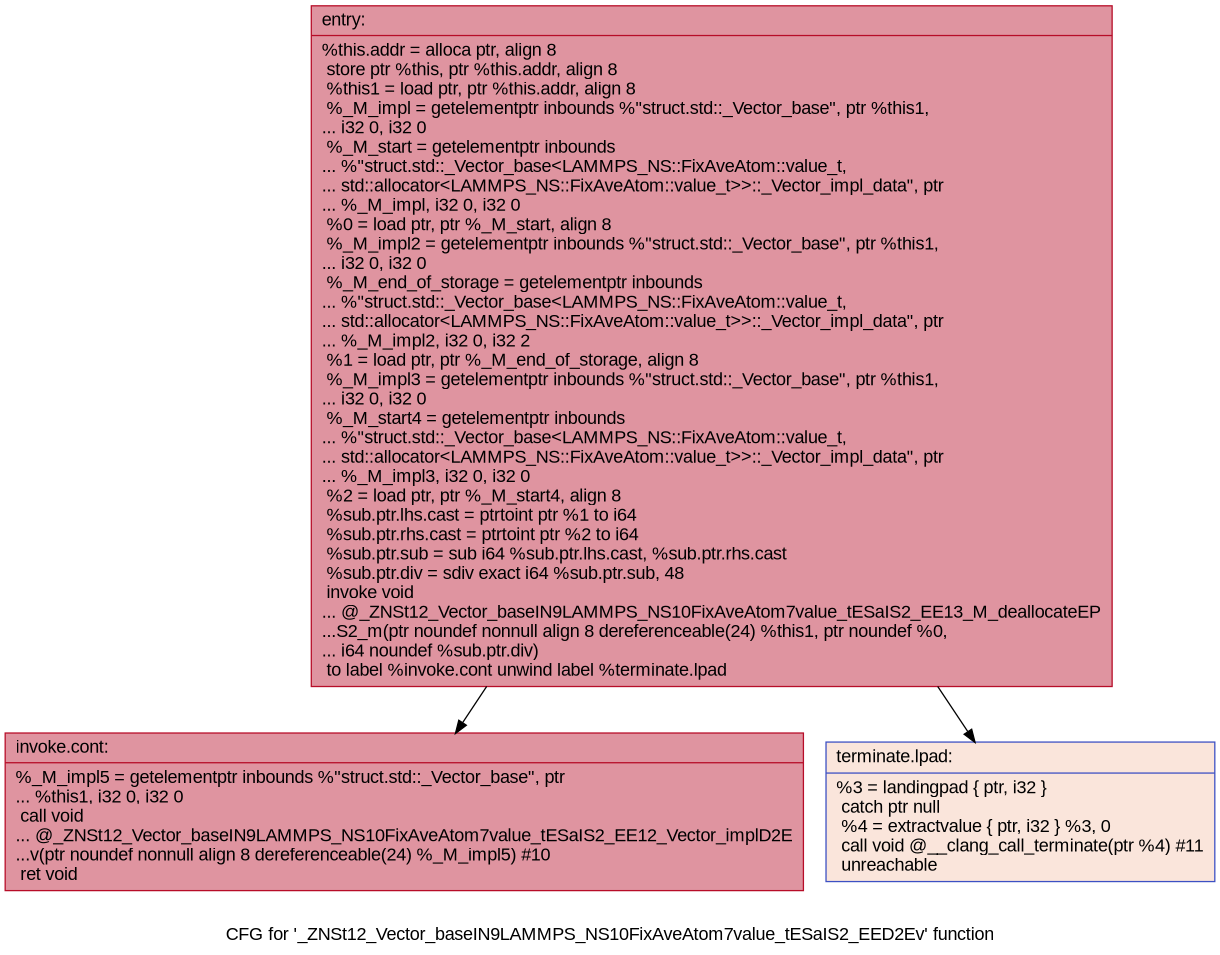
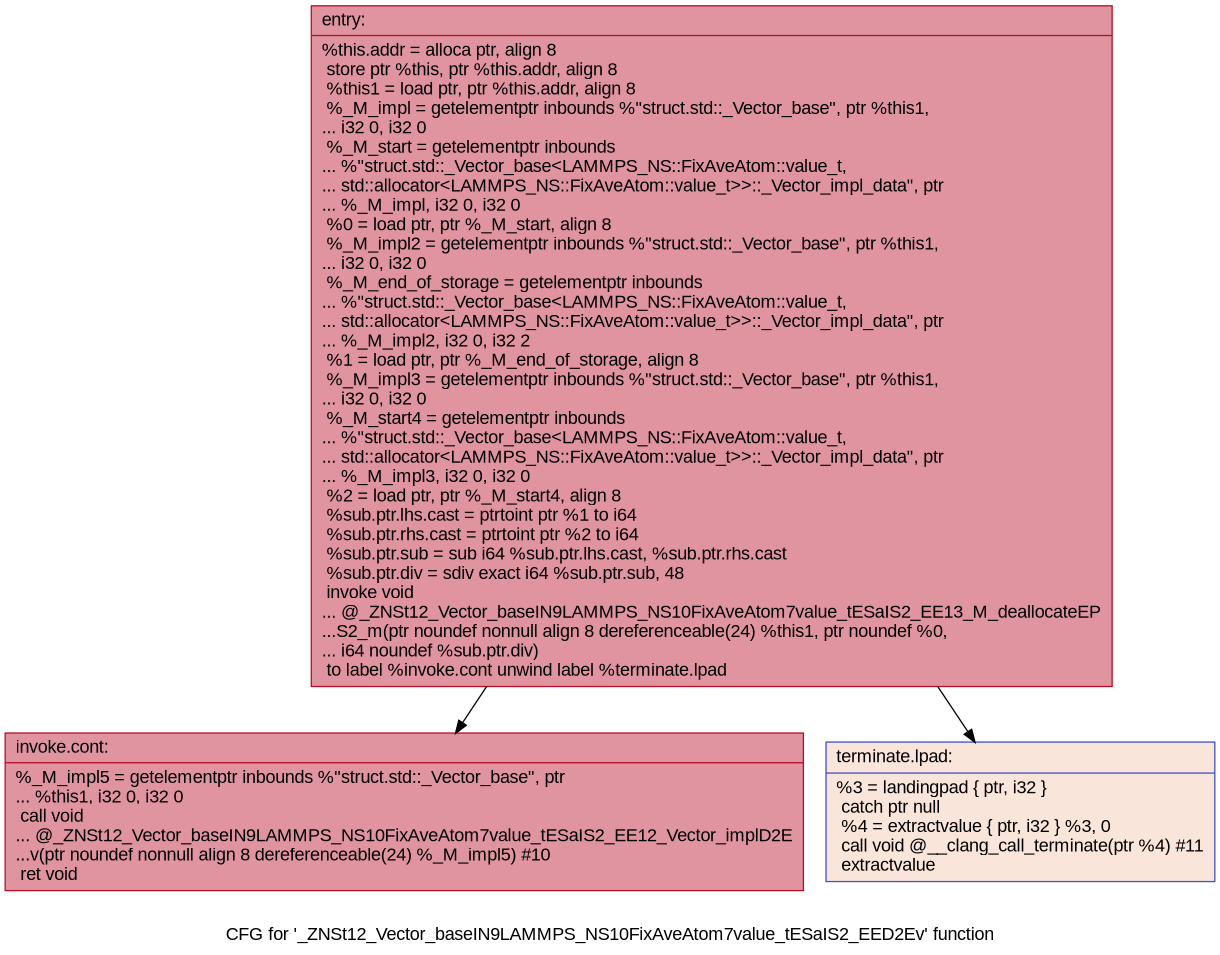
node "terminate.lpad:": text "unreachable" -> "extractvalue"
